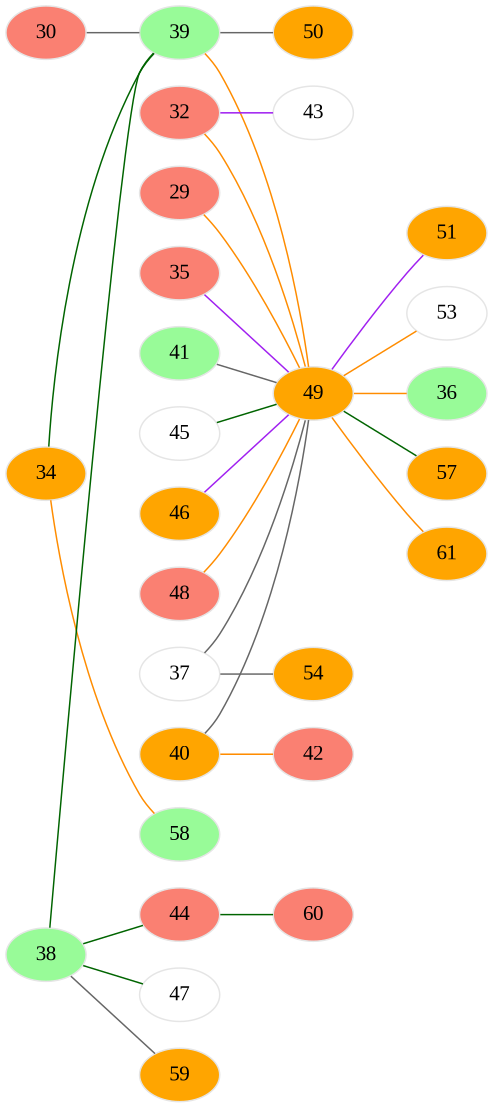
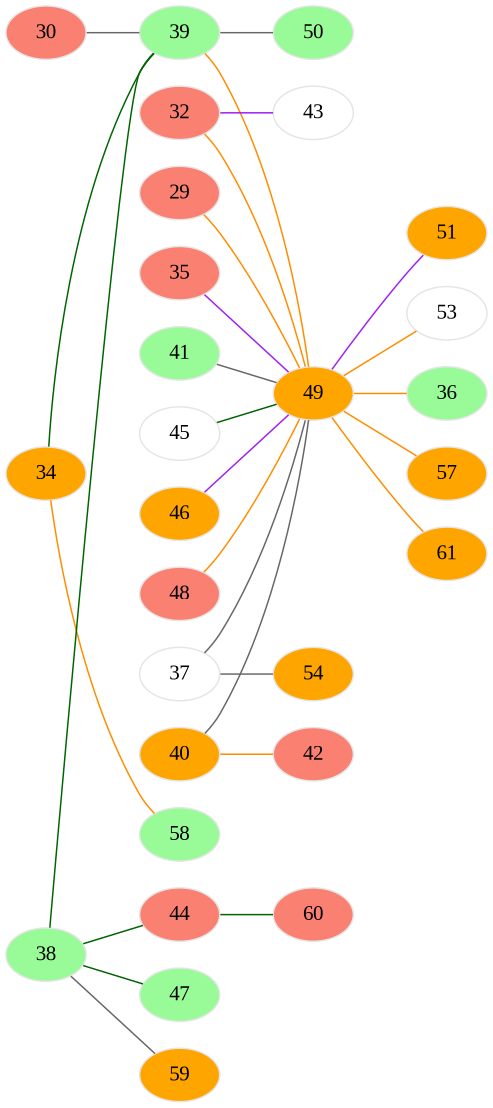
node "50": fillcolor orange -> palegreen
edge "49" -- "57": color darkgreen -> darkorange
node "47": fillcolor white -> palegreen
